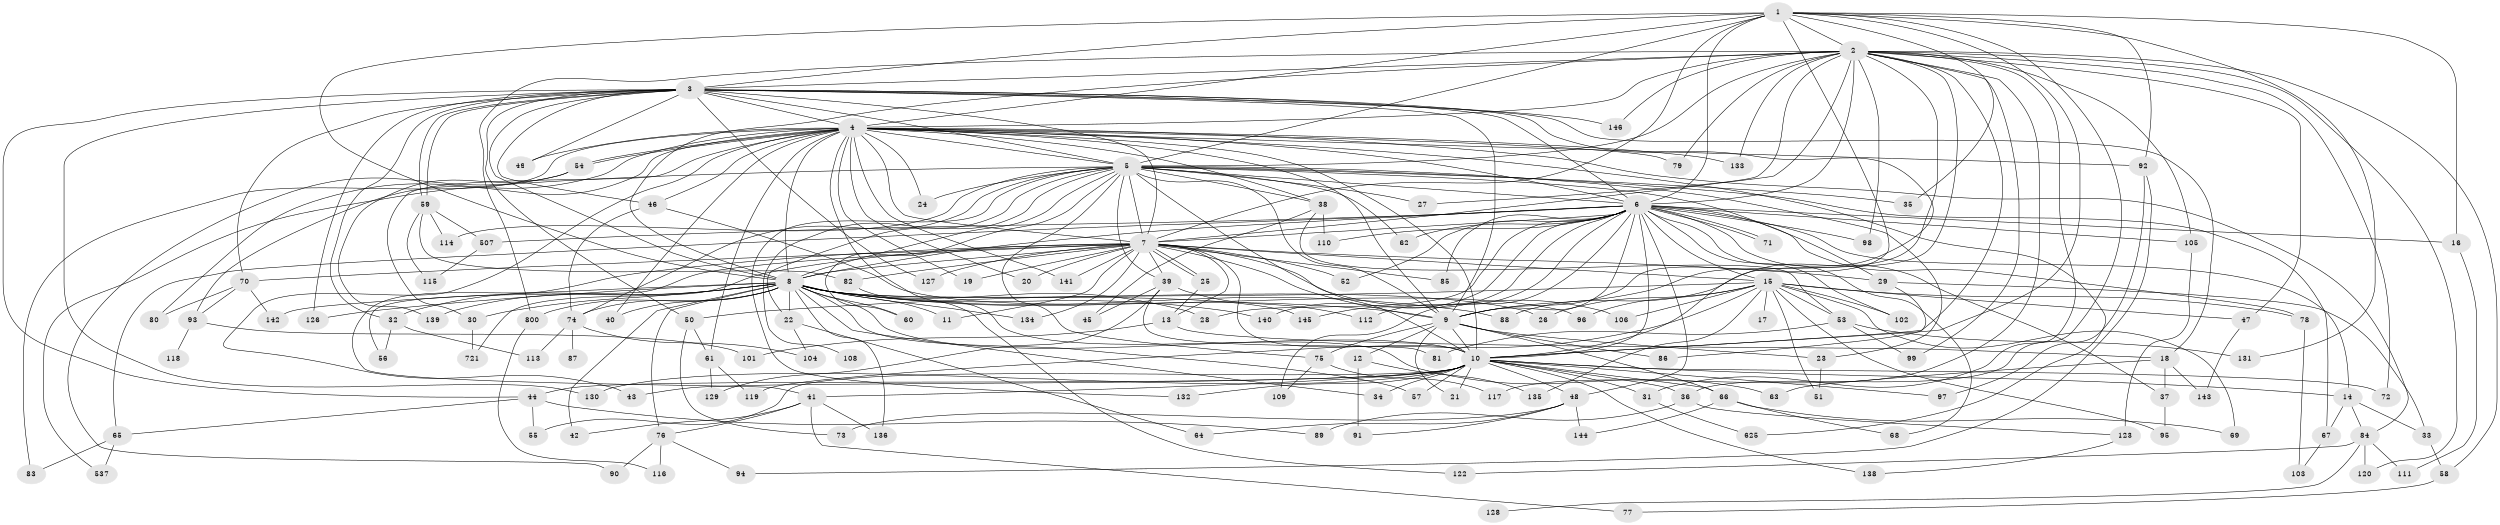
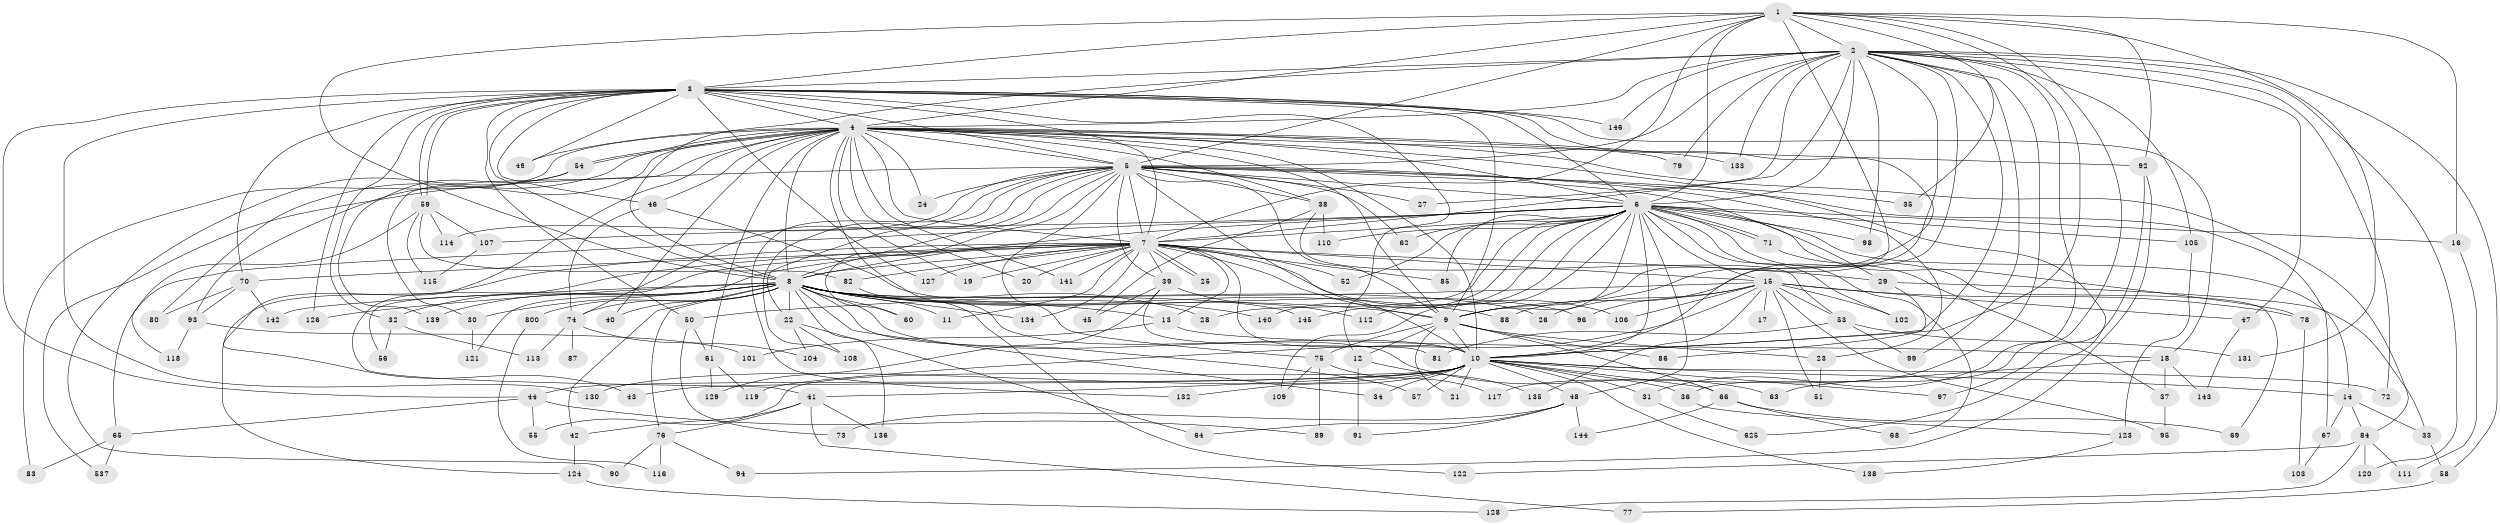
edge "2" -- "800": removed
edge "3" -- "12": added
node "507": label "507" -> "107"
edge "59" -- "118": added
edge "25" -- "13": now "8" -- "13"
edge "22" -- "108": added
edge "15" -- "69": now "71" -- "69"
node "721": label "721" -> "121"
edge "36" -- "89": now "75" -- "89"
node "124": added
